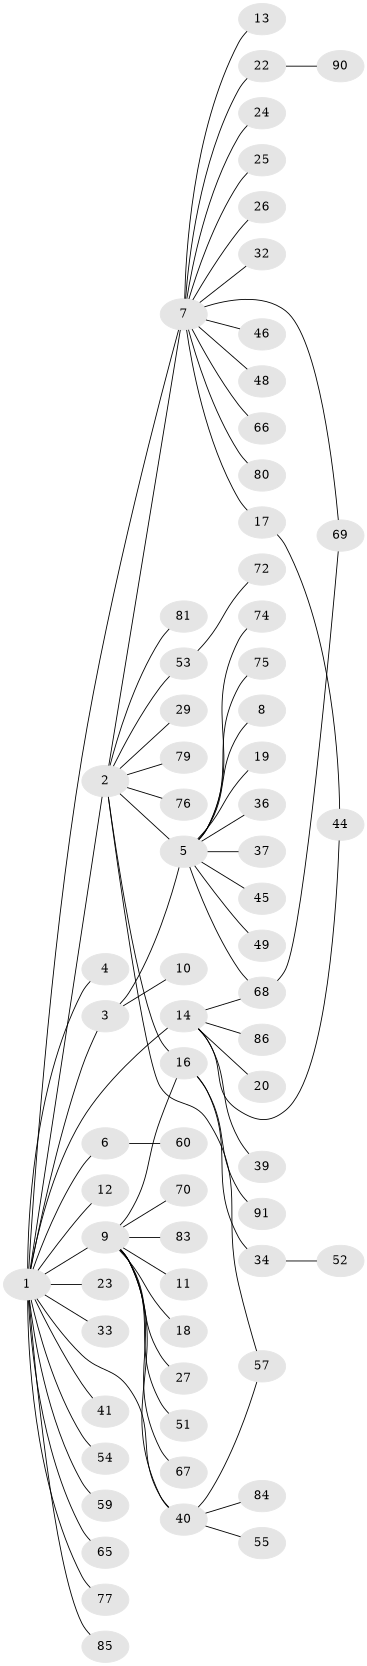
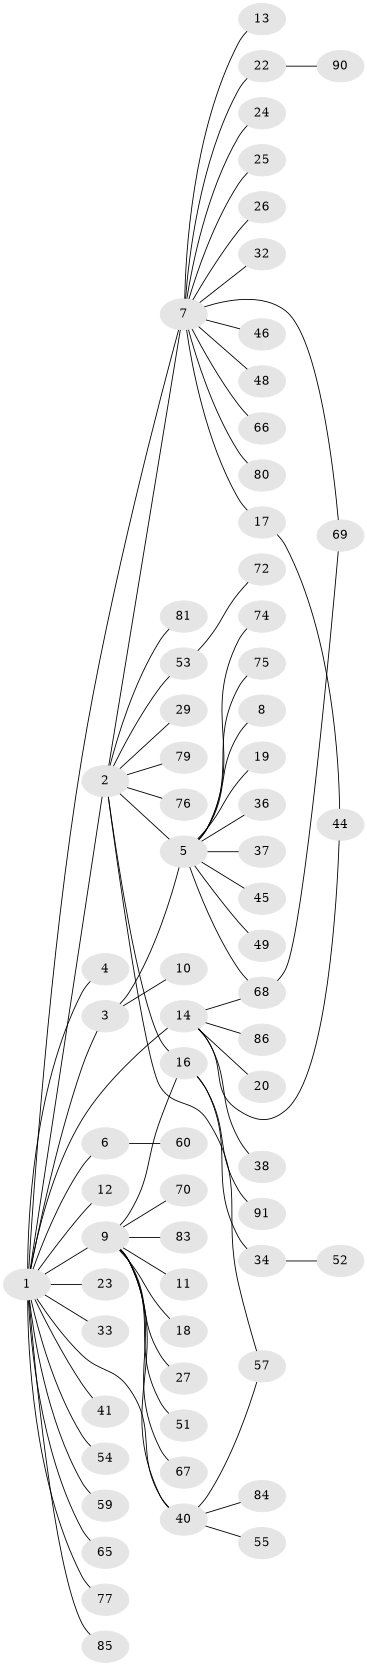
node "39": label "39" -> "38"
